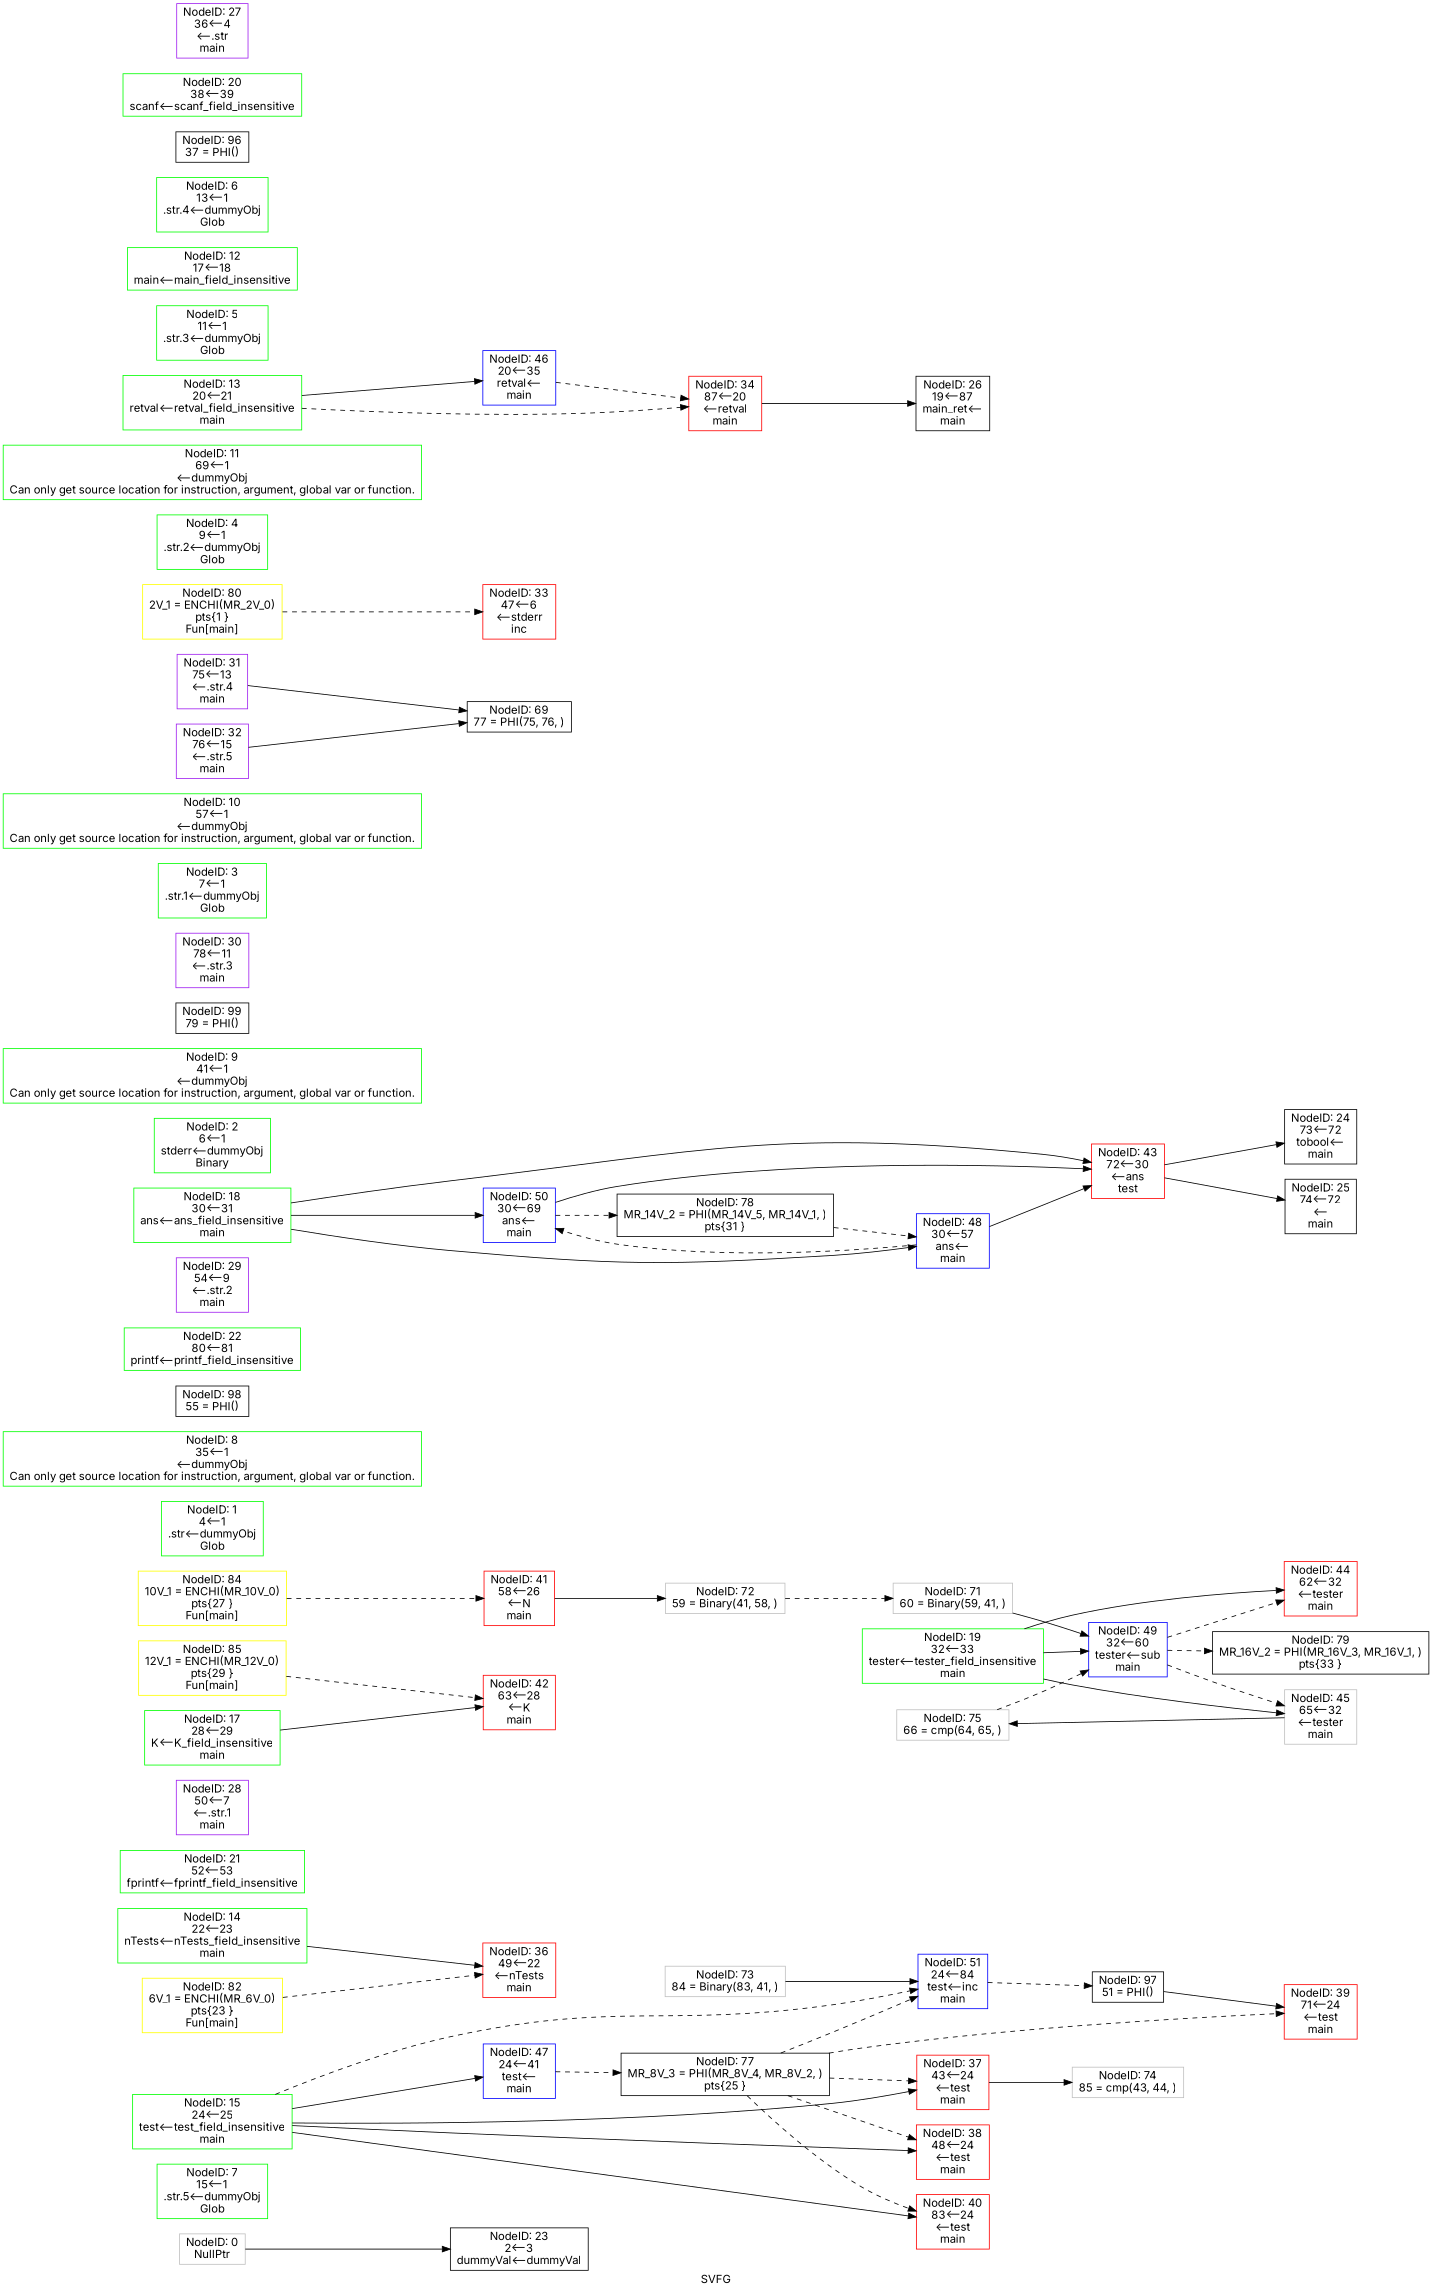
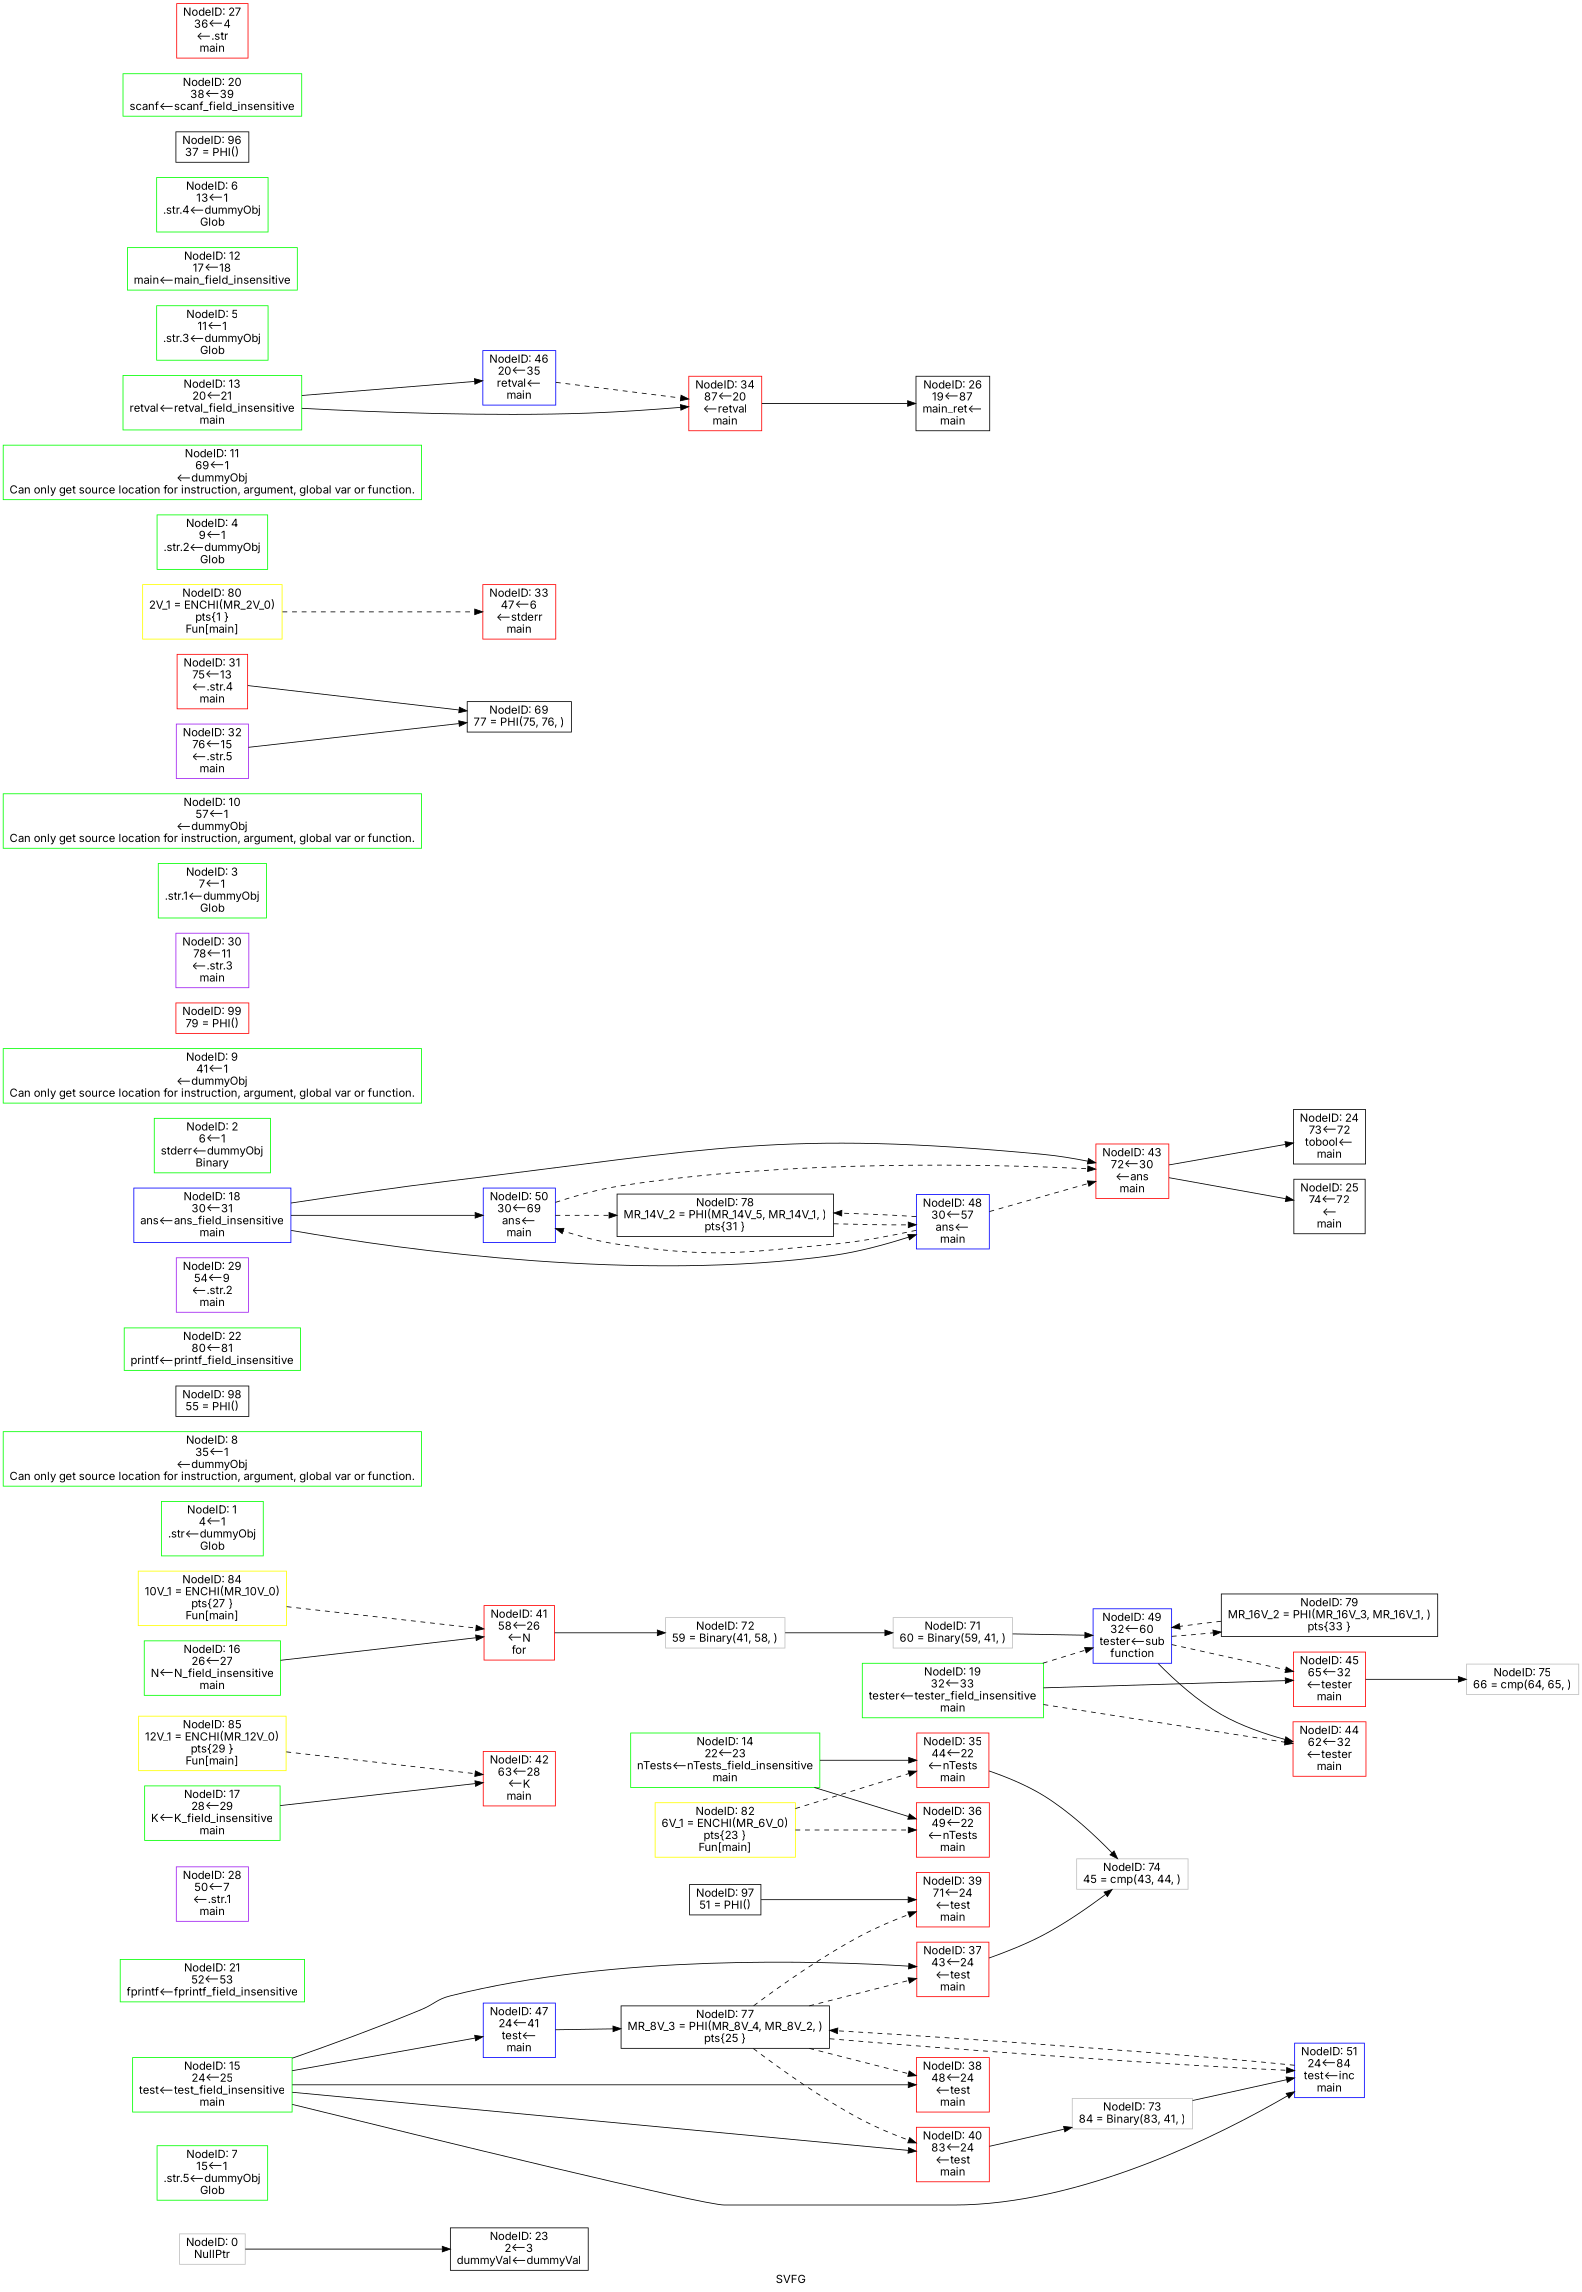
node "NodeID: 27": color purple -> red
edge "NodeID: 13" -> "NodeID: 34": style dashed -> solid
node "NodeID: 33": text "inc" -> "main"
node "NodeID: 31": color purple -> red
node "NodeID: 99": color black -> red
edge "NodeID: 50" -> "NodeID: 43": style solid -> dashed
node "NodeID: 43": text "test" -> "main"
edge "NodeID: 48" -> "NodeID: 43": style solid -> dashed
node "NodeID: 18": color green -> blue
edge "NodeID: 48" -> "NodeID: 78": added
edge "NodeID: 72" -> "NodeID: 71": style dashed -> solid
edge "NodeID: 19" -> "NodeID: 44": style solid -> dashed
node "NodeID: 41": text "main" -> "for"
edge "NodeID: 49" -> "NodeID: 44": style dashed -> solid
edge "NodeID: 19" -> "NodeID: 49": style solid -> dashed
node "NodeID: 49": text "main" -> "function"
node "NodeID: 16": added
edge "NodeID: 75" -> "NodeID: 49": now "NodeID: 79" -> "NodeID: 49"
node "NodeID: 45": color grey -> red
node "NodeID: 35": added
edge "NodeID: 51" -> "NodeID: 97": now "NodeID: 51" -> "NodeID: 77"
edge "NodeID: 15" -> "NodeID: 51": style dashed -> solid
edge "NodeID: 47" -> "NodeID: 77": style dashed -> solid
node "NodeID: 74": text "85 = cmp(43, 44, )" -> "45 = cmp(43, 44, )"
edge "NodeID: 40" -> "NodeID: 73": added
